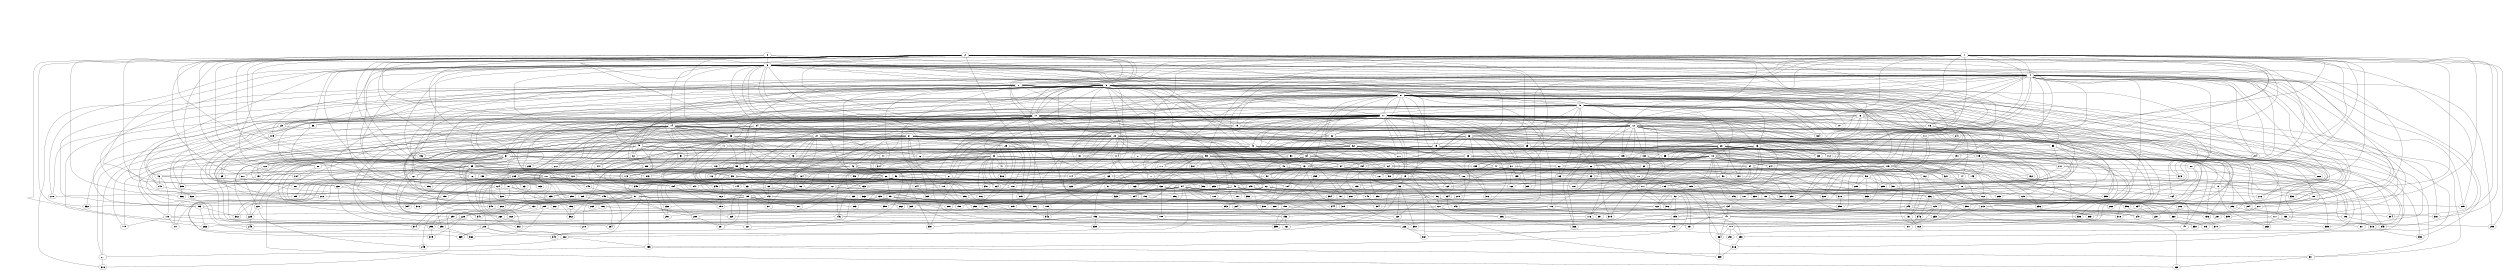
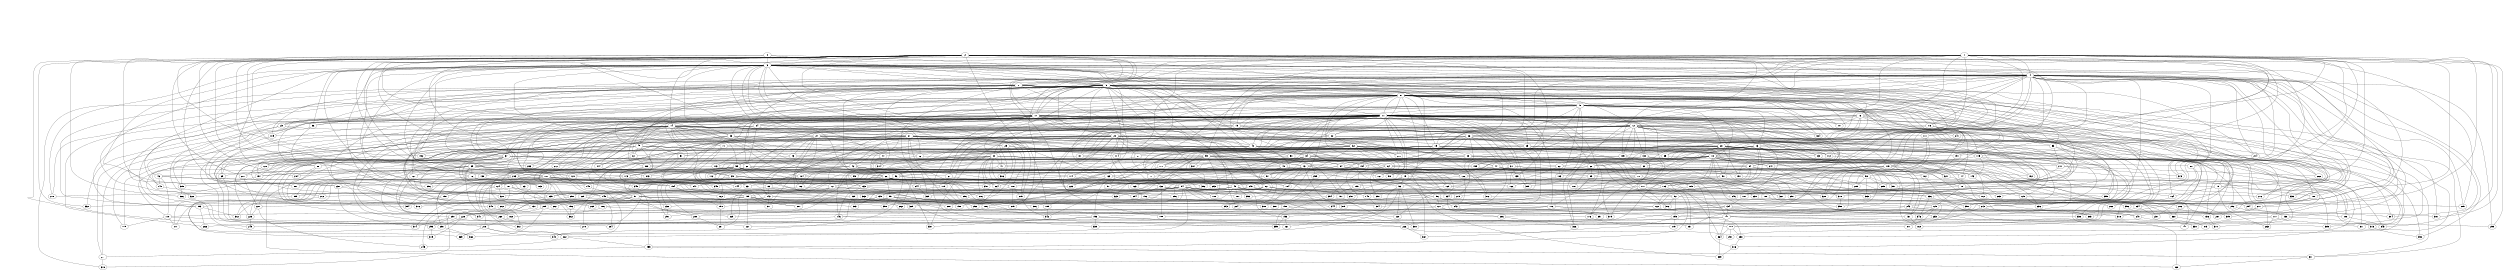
edge "9" -- "46": removed
